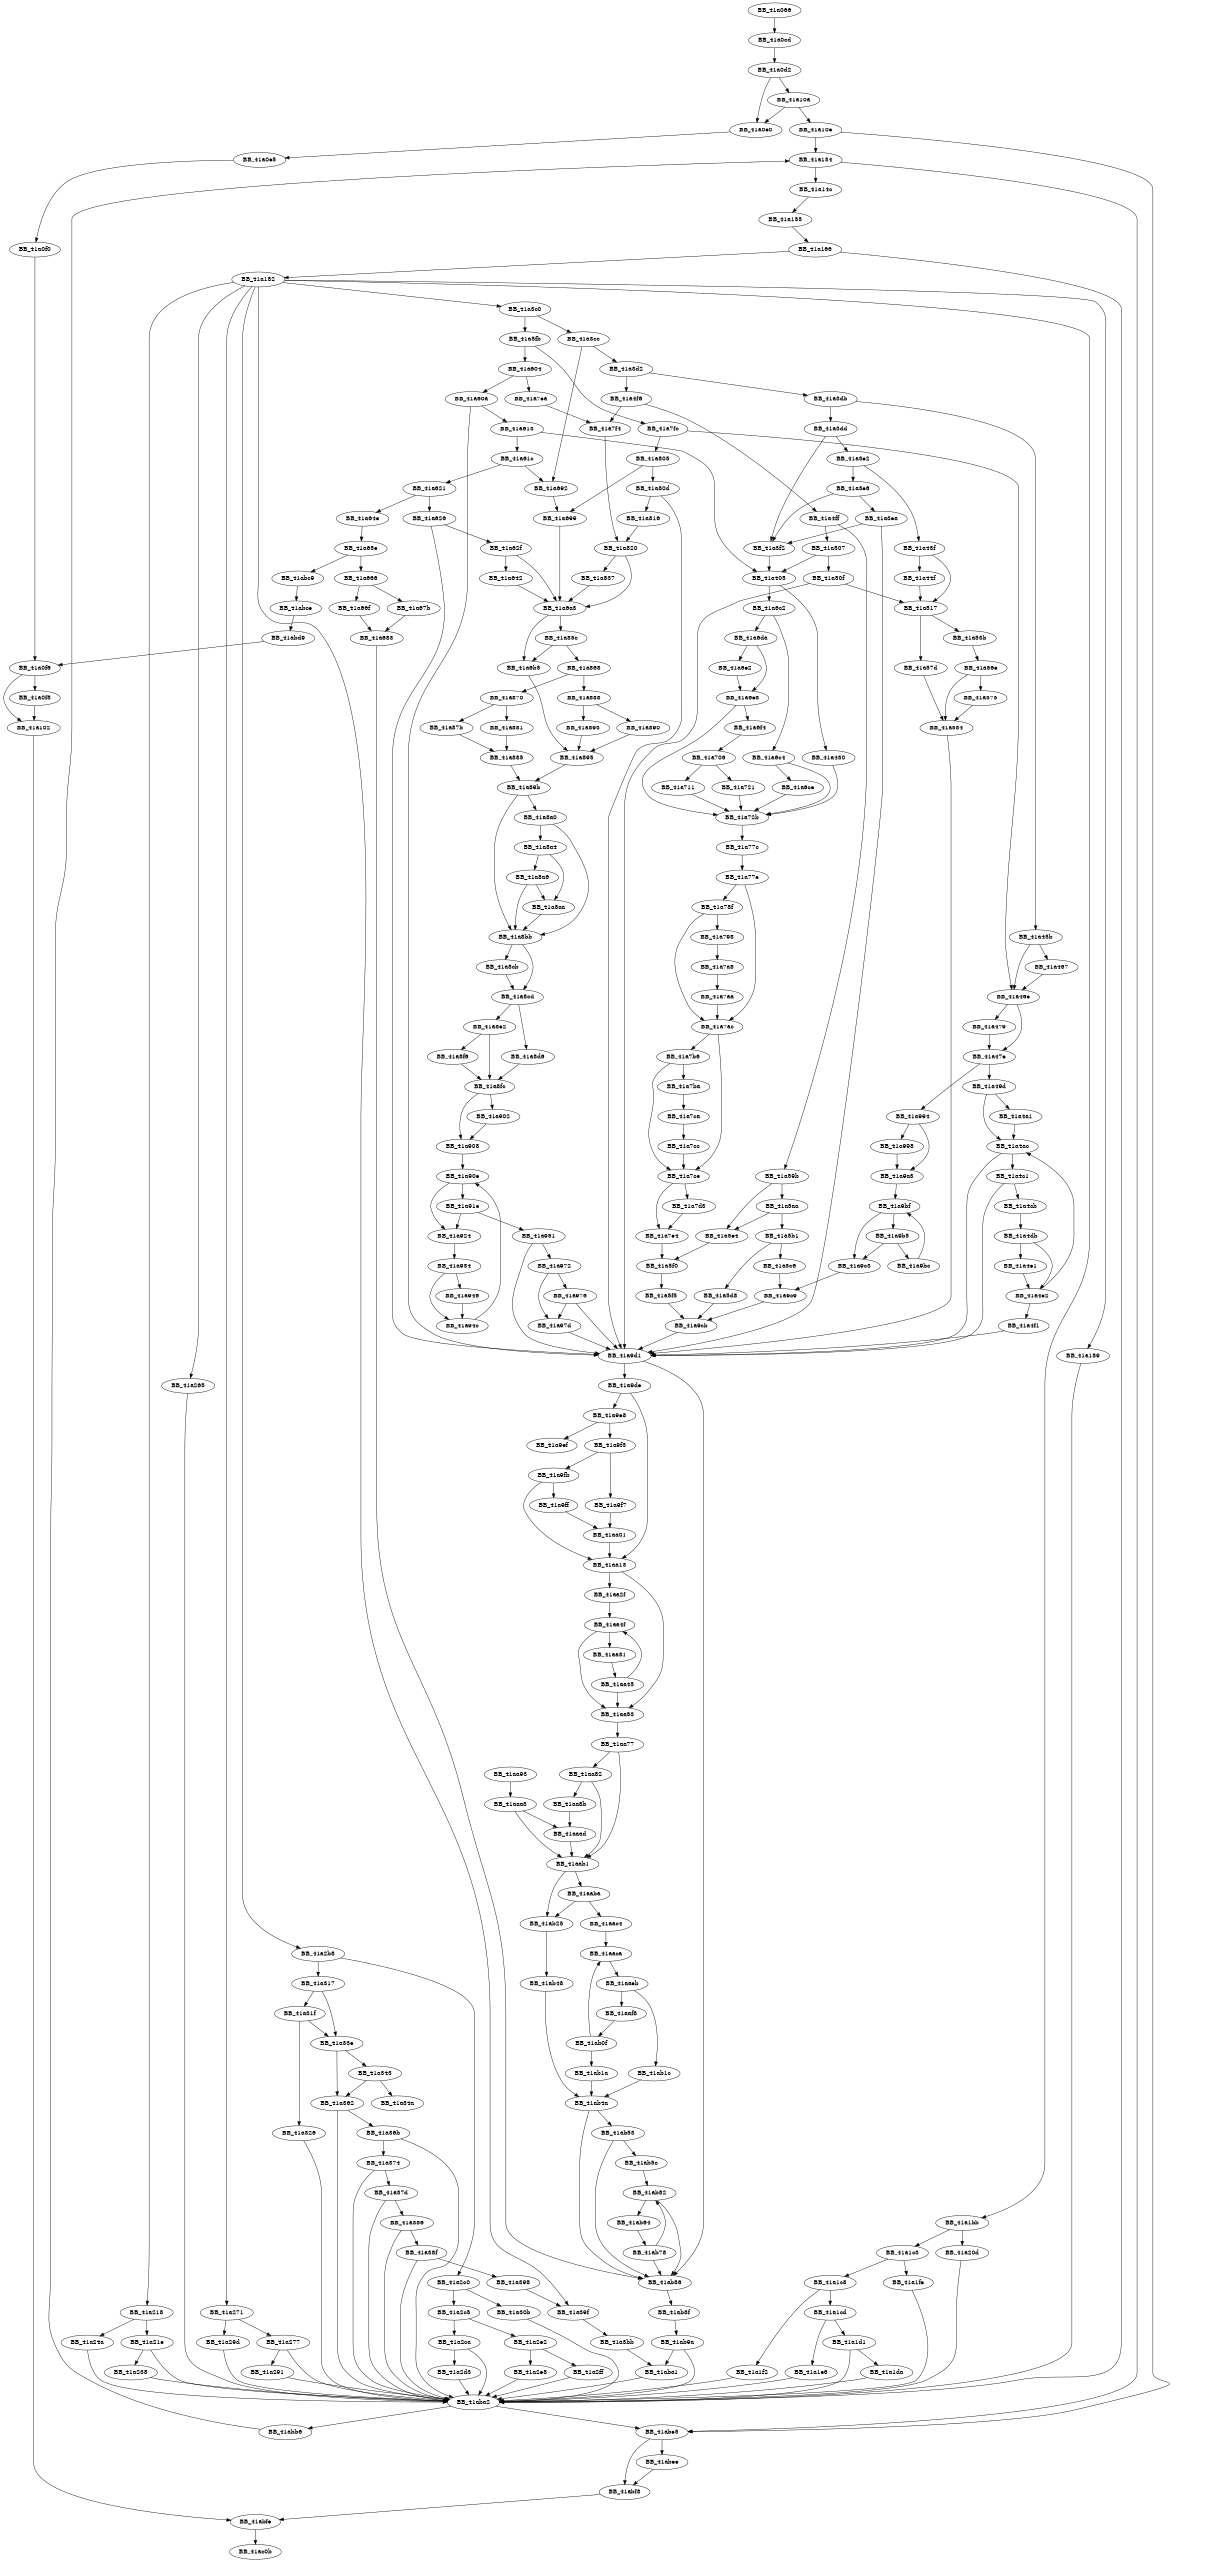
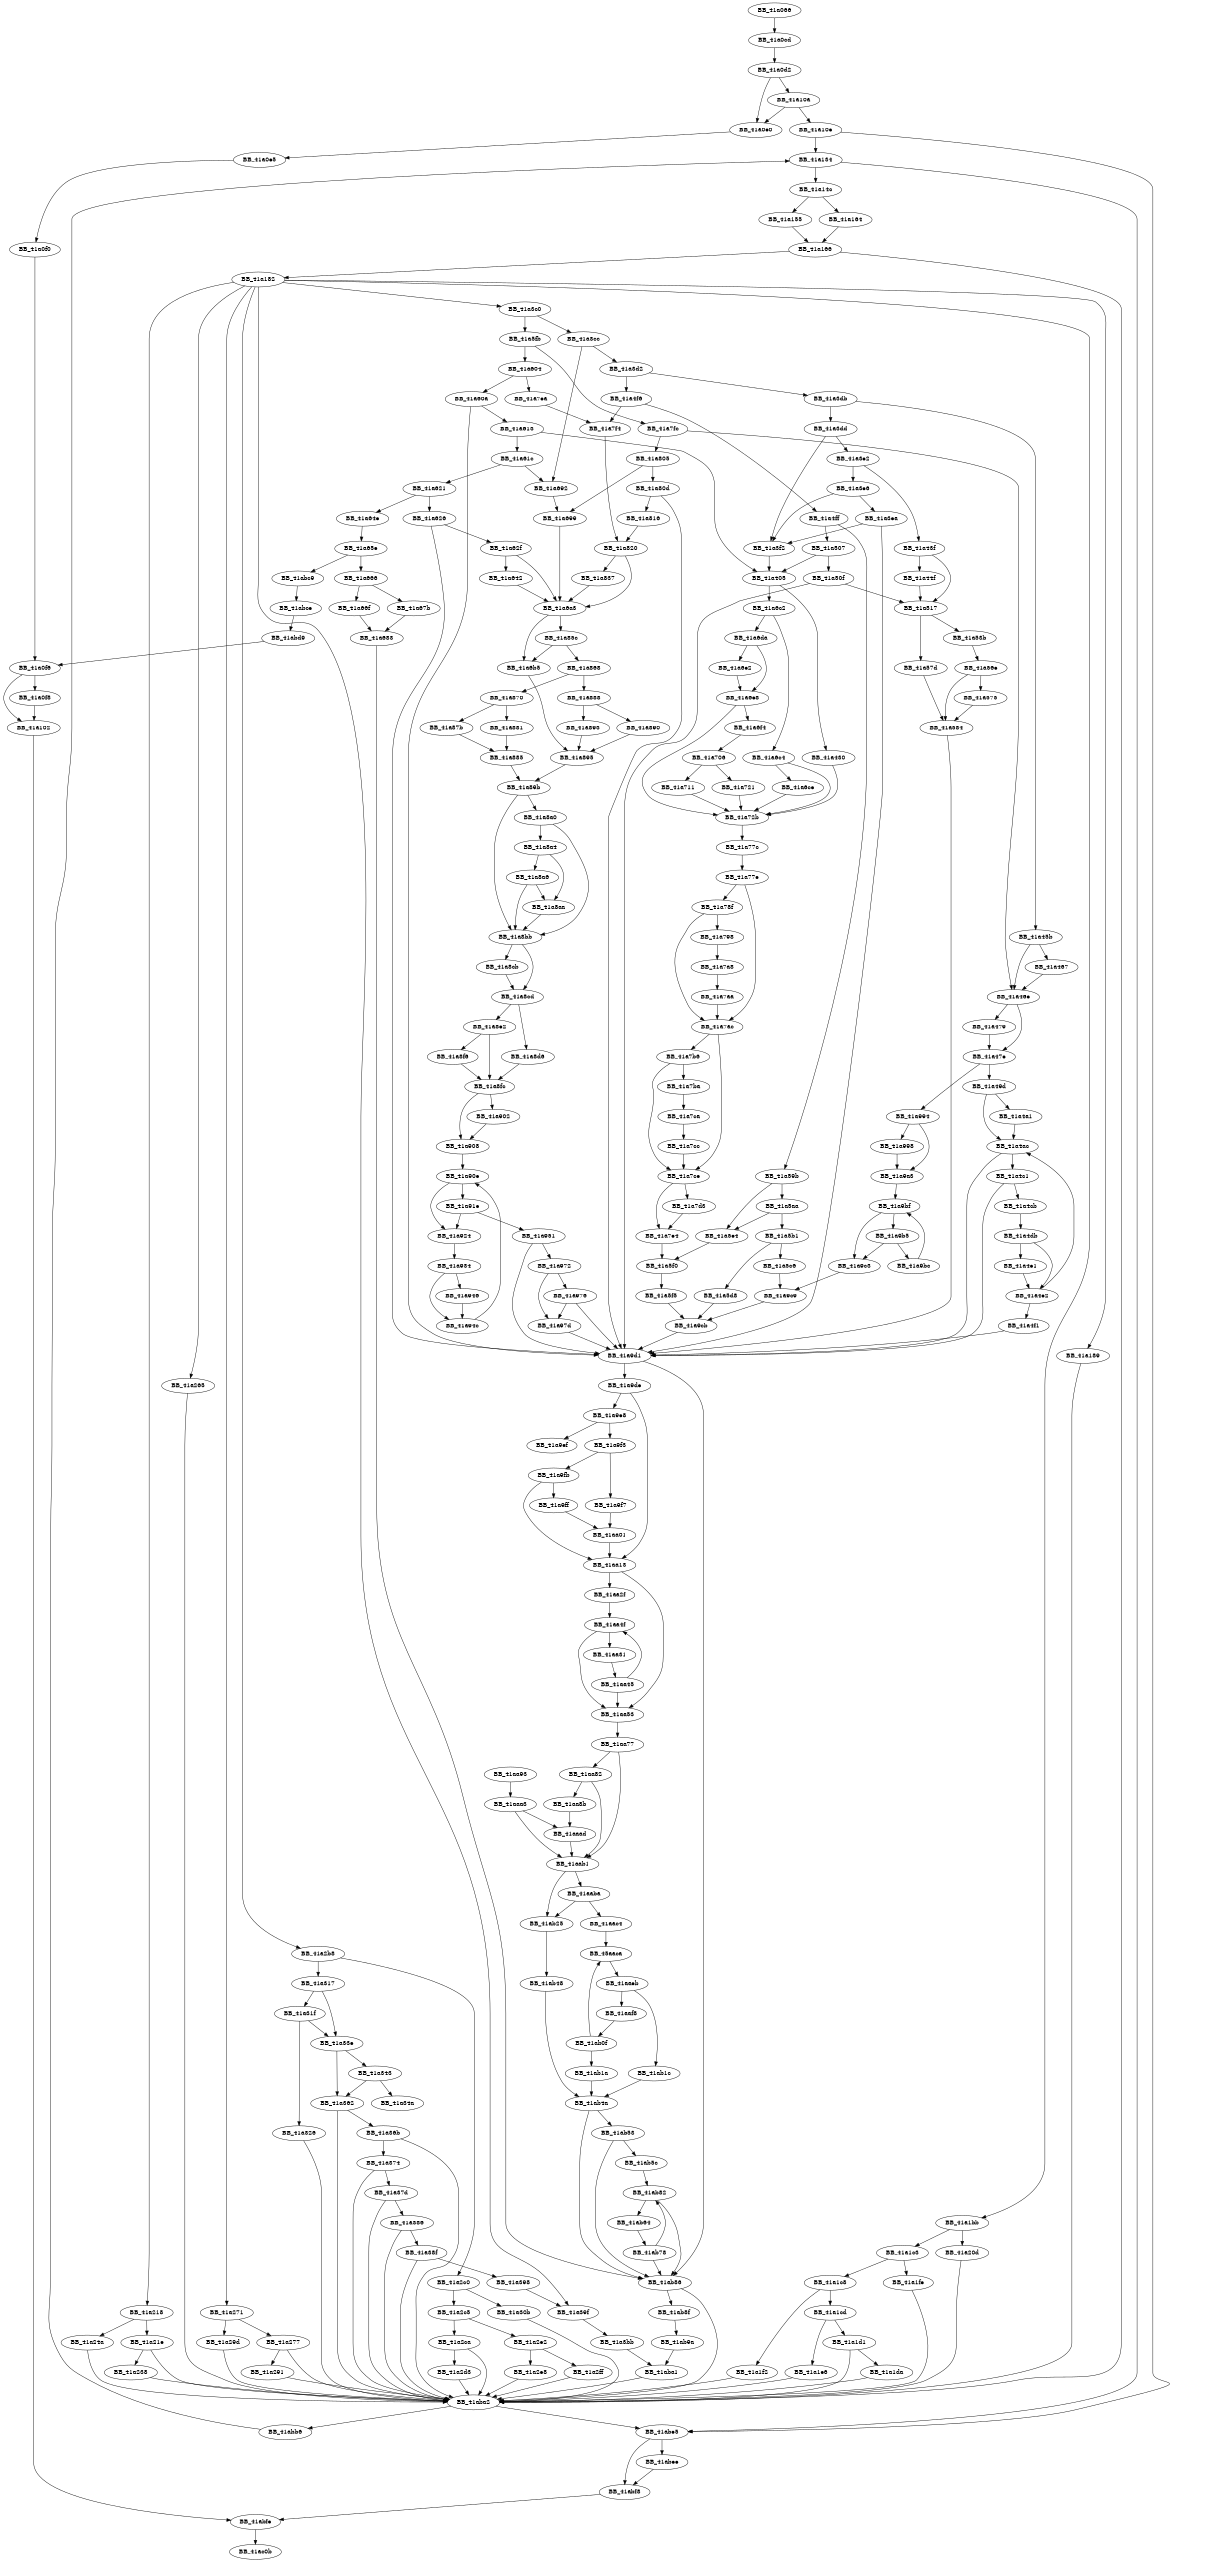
node "BB_41a164": added
node "BB_41aaca": label "BB_41aaca" -> "BB_45aaca"
edge "BB_41ab9a" -> "BB_41aba2": now "BB_41ab86" -> "BB_41aba2"
